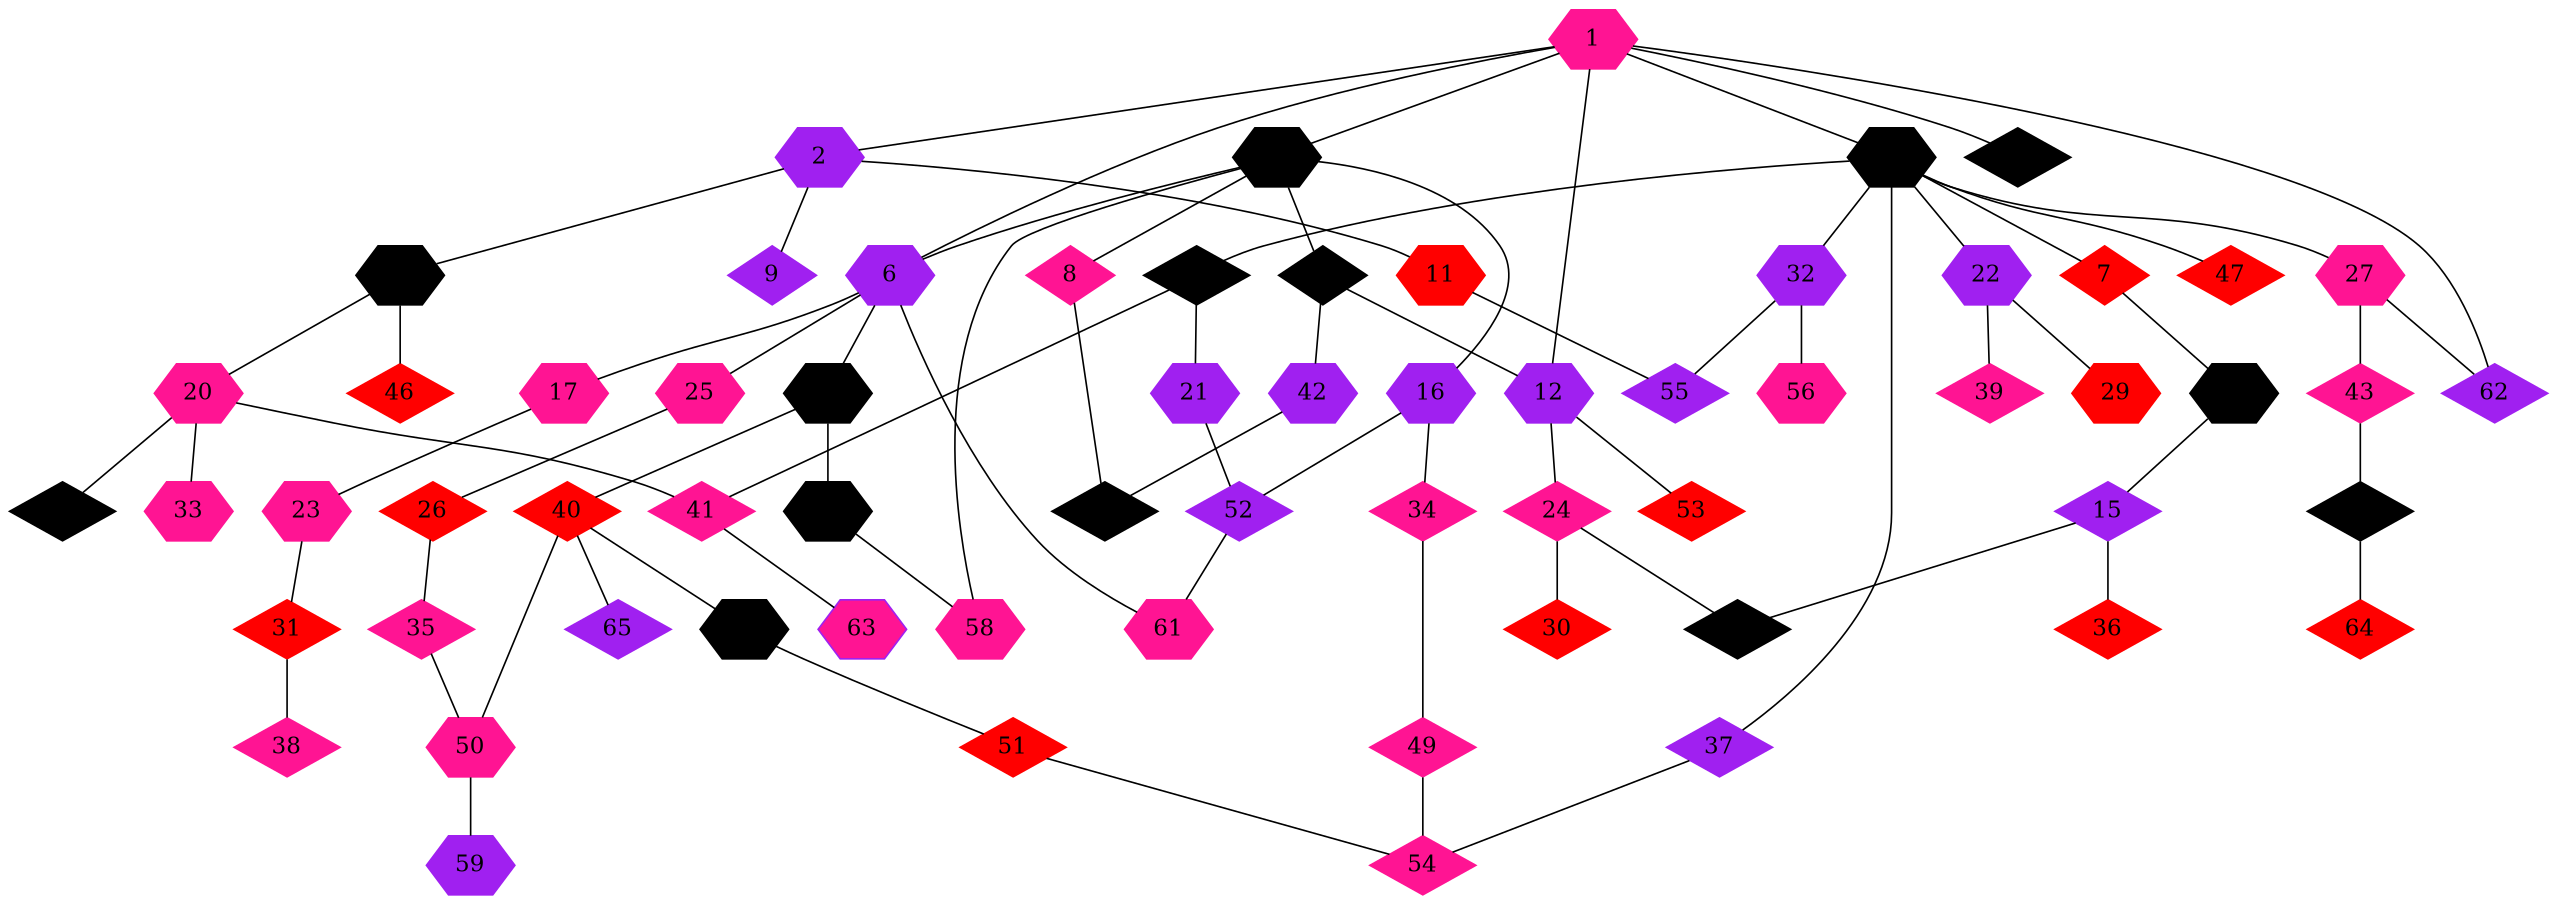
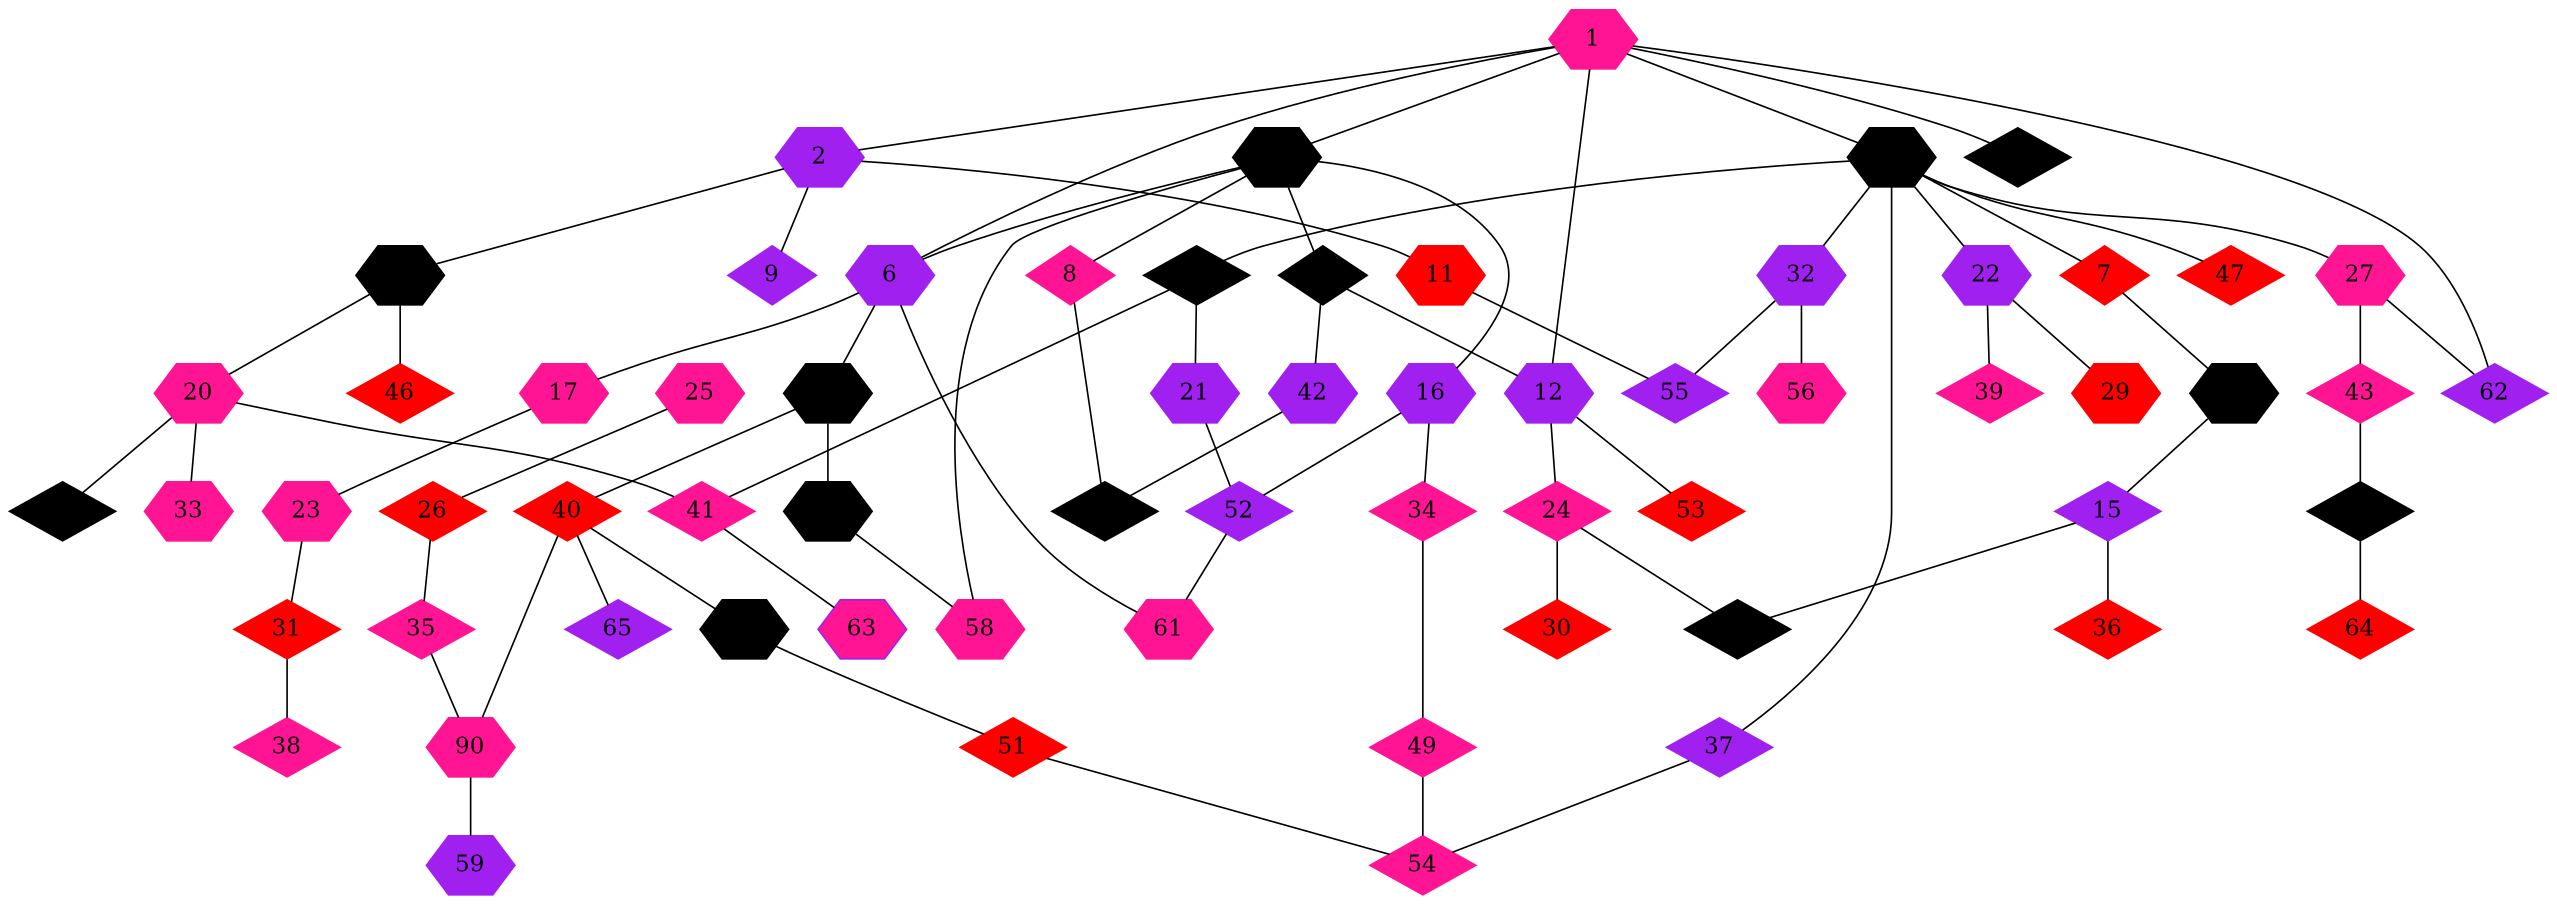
edge "6" -- "25": removed
node "50": label "50" -> "90"
